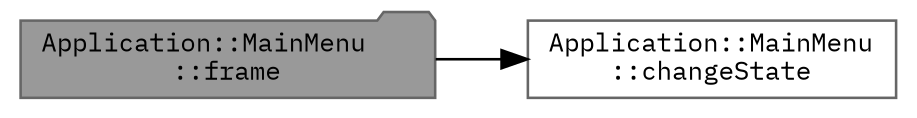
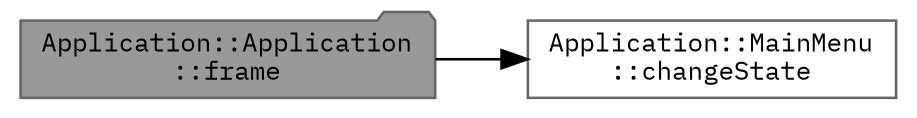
node "Application::MainMenu ::frame": label "Application::MainMenu ::frame" -> "Application::Application ::frame"
